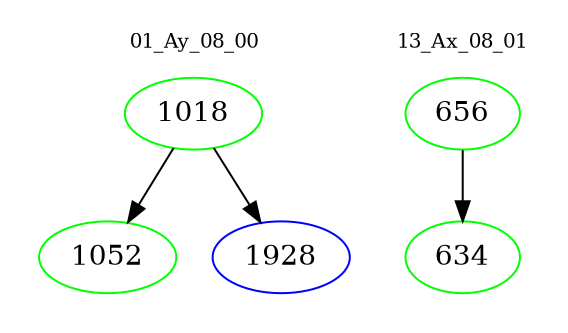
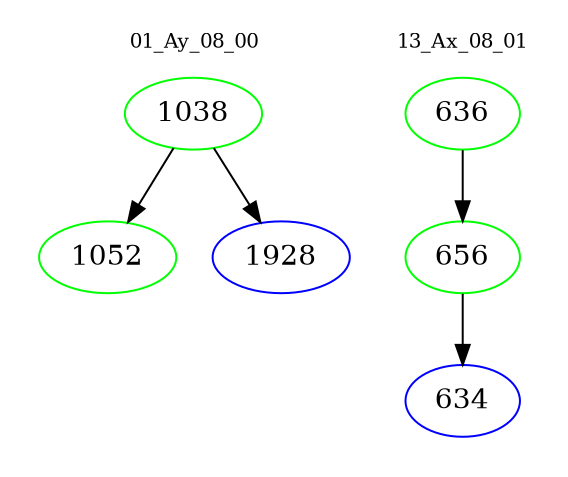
node "1018": label "1018" -> "1038"
node "636": added
node "634": color green -> blue
